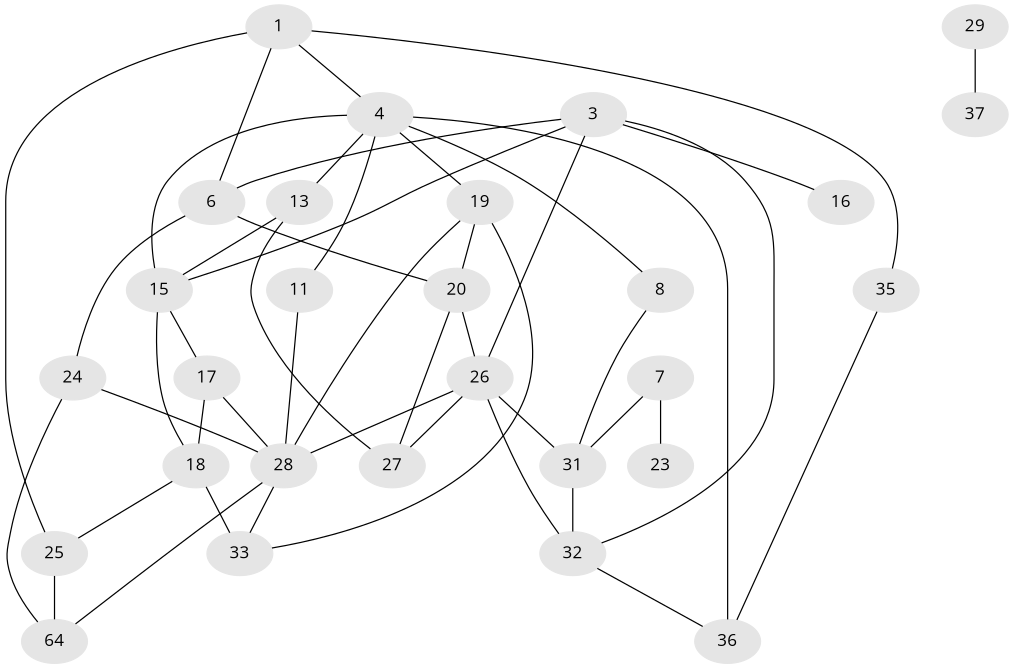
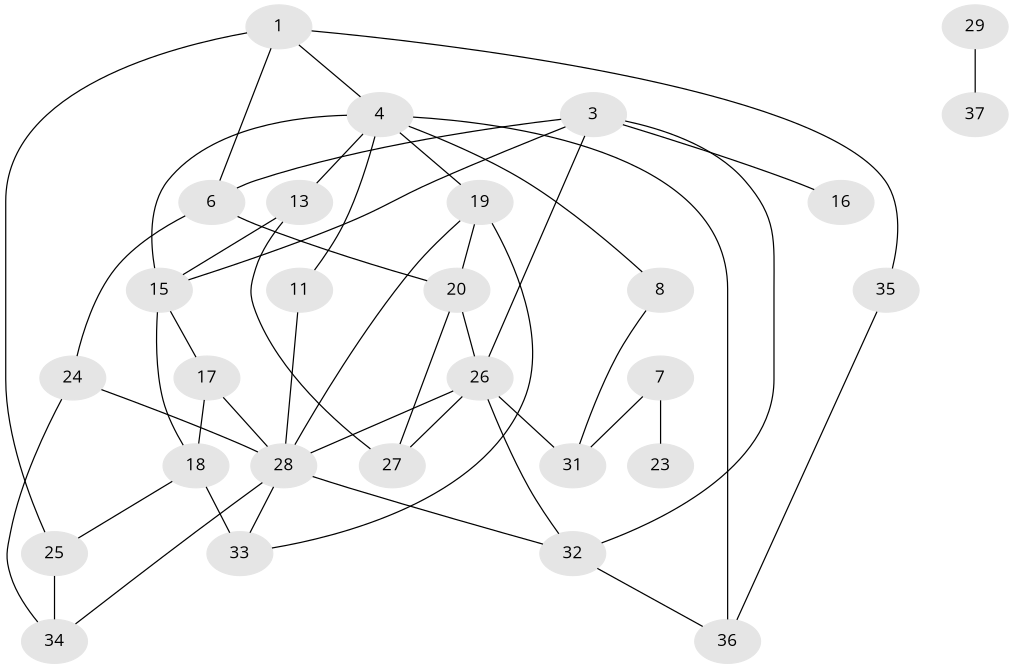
edge "31" -- "32": now "28" -- "32"
node "64": label "64" -> "34"
